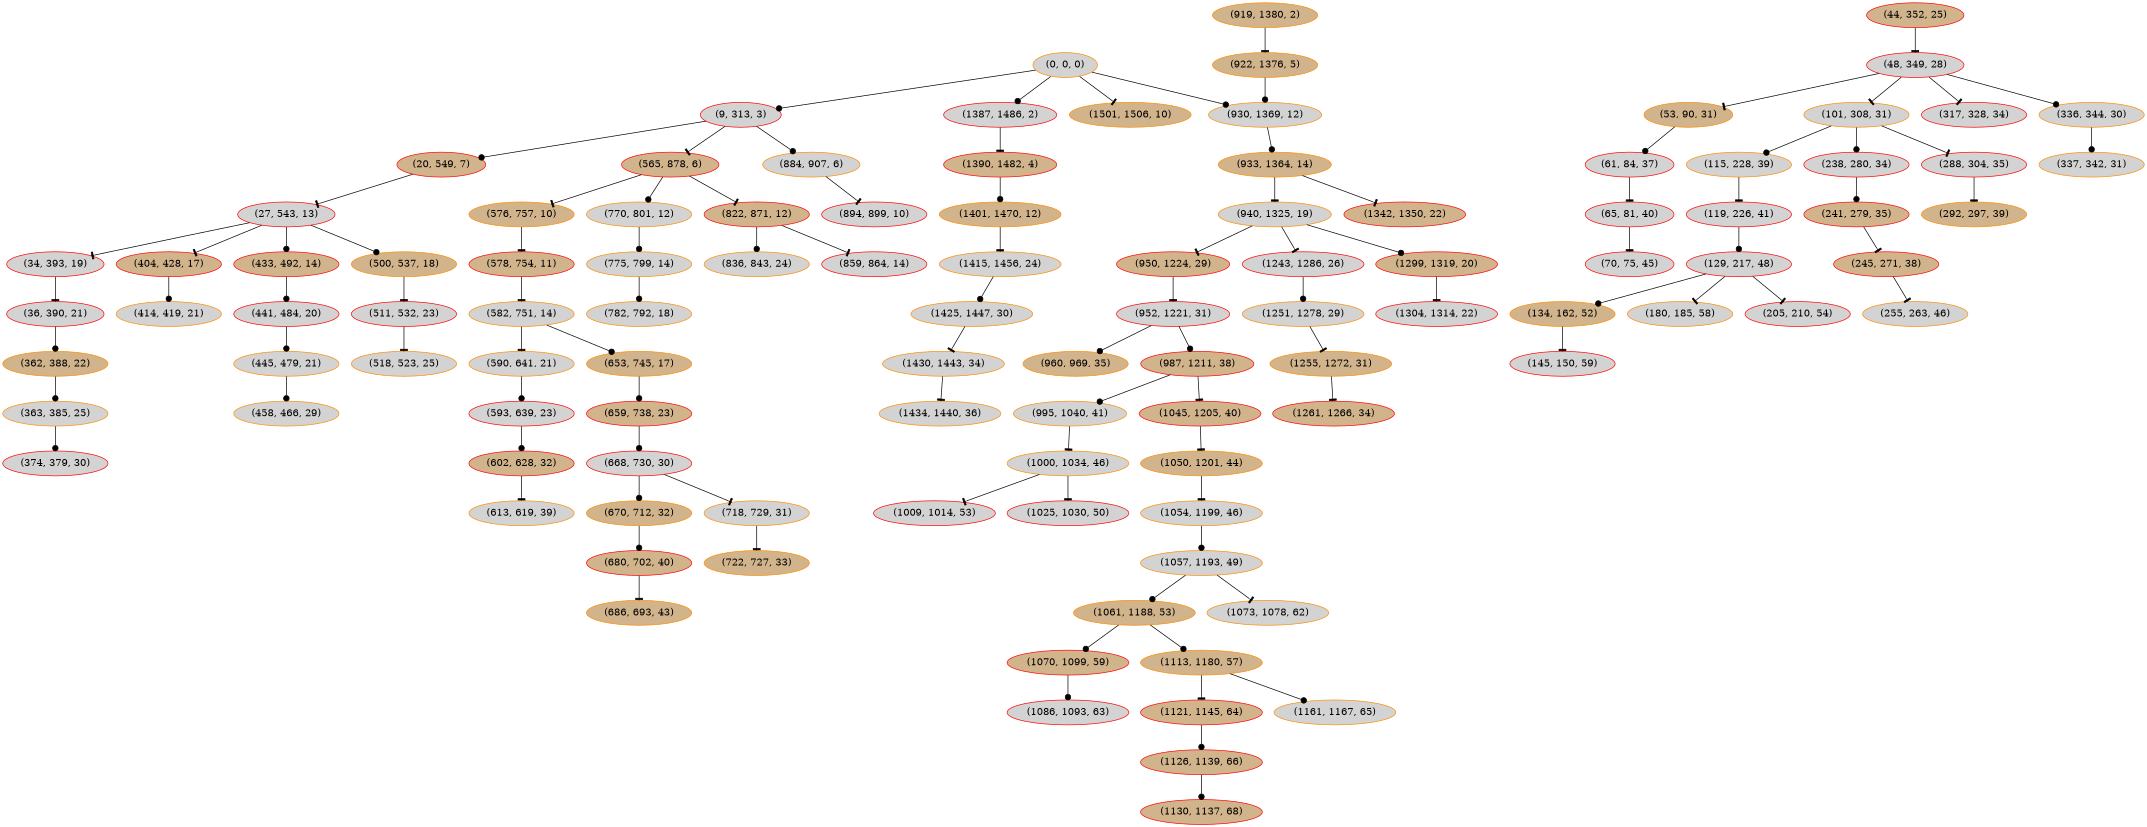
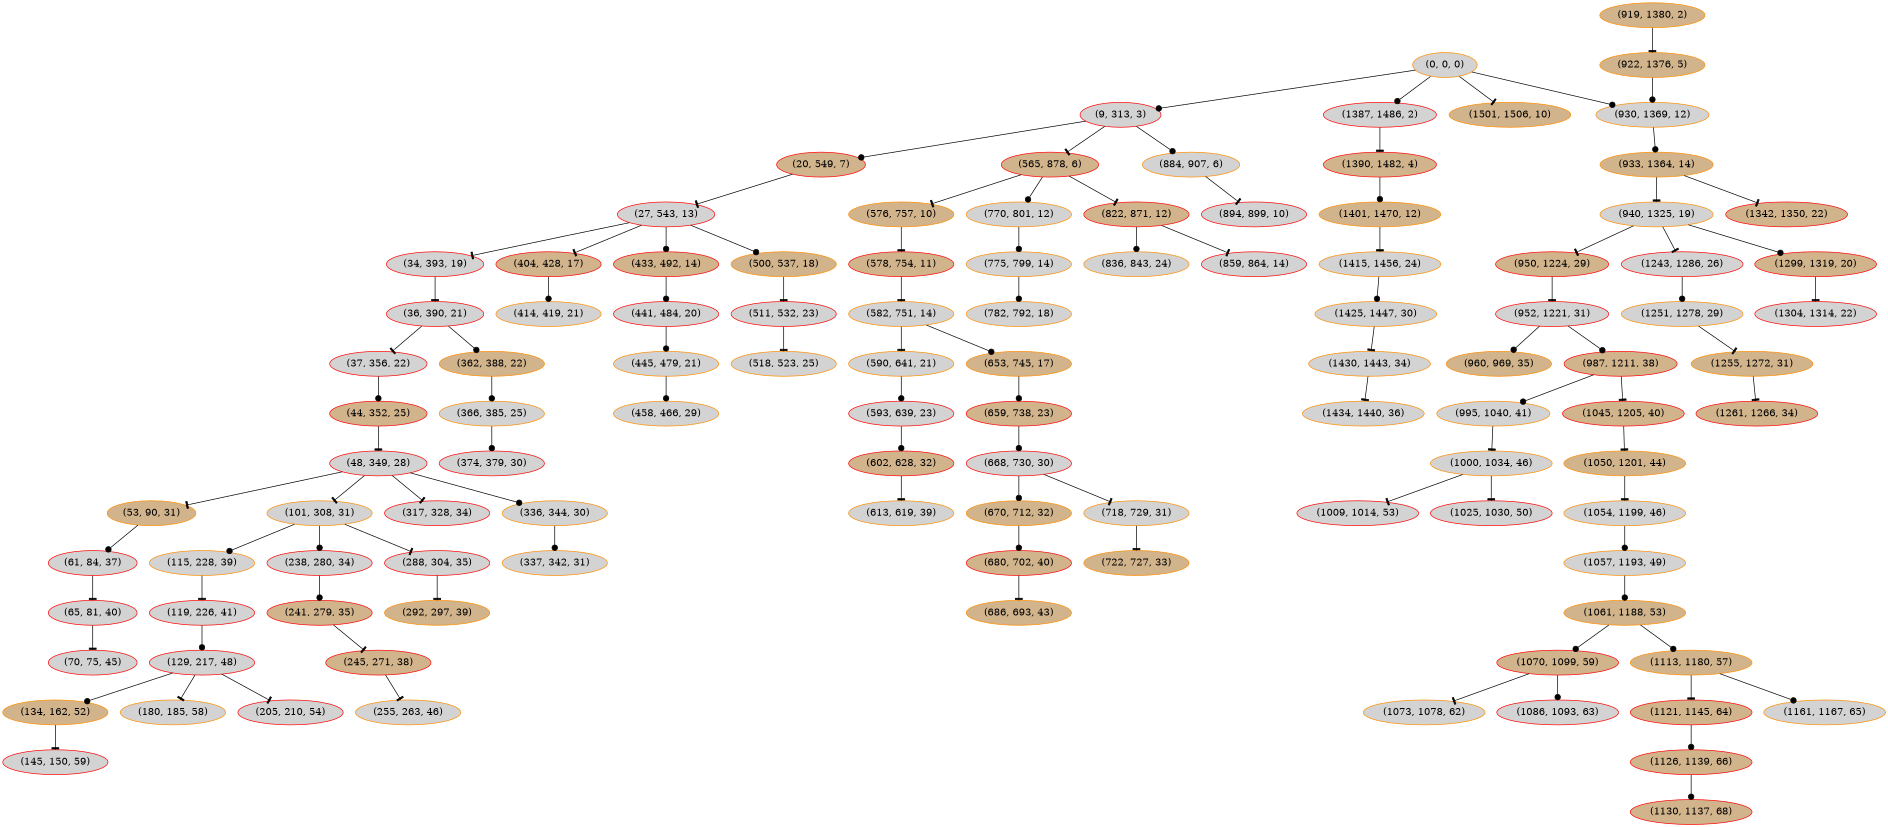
node "(37, 356, 22)": added
node "(363, 385, 25)": label "(363, 385, 25)" -> "(366, 385, 25)"
edge "(1057, 1193, 49)" -> "(1073, 1078, 62)": now "(1070, 1099, 59)" -> "(1073, 1078, 62)"
